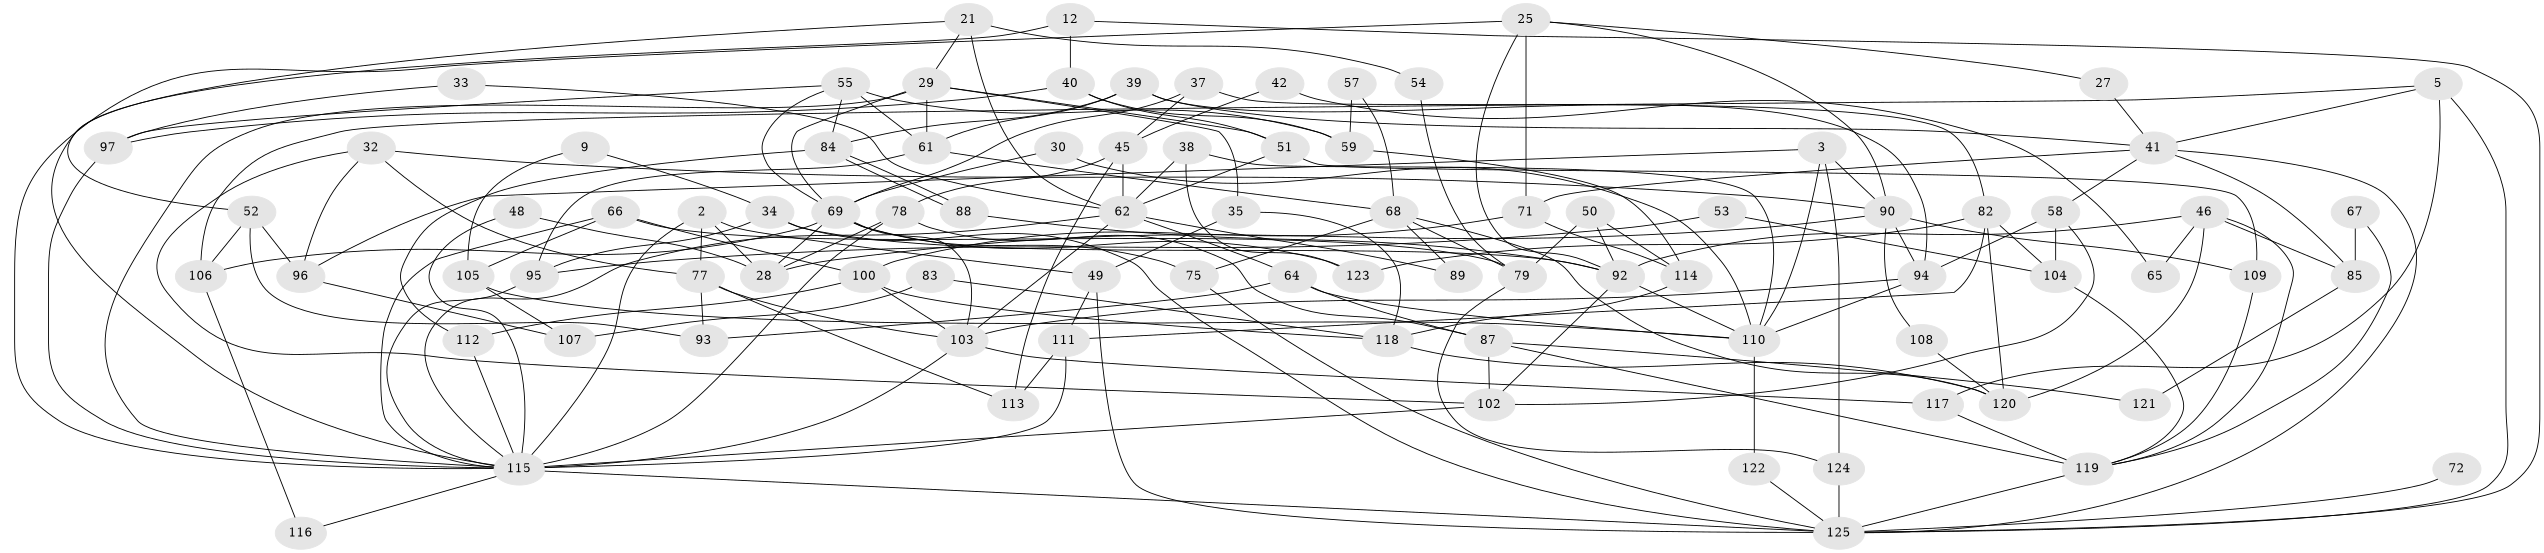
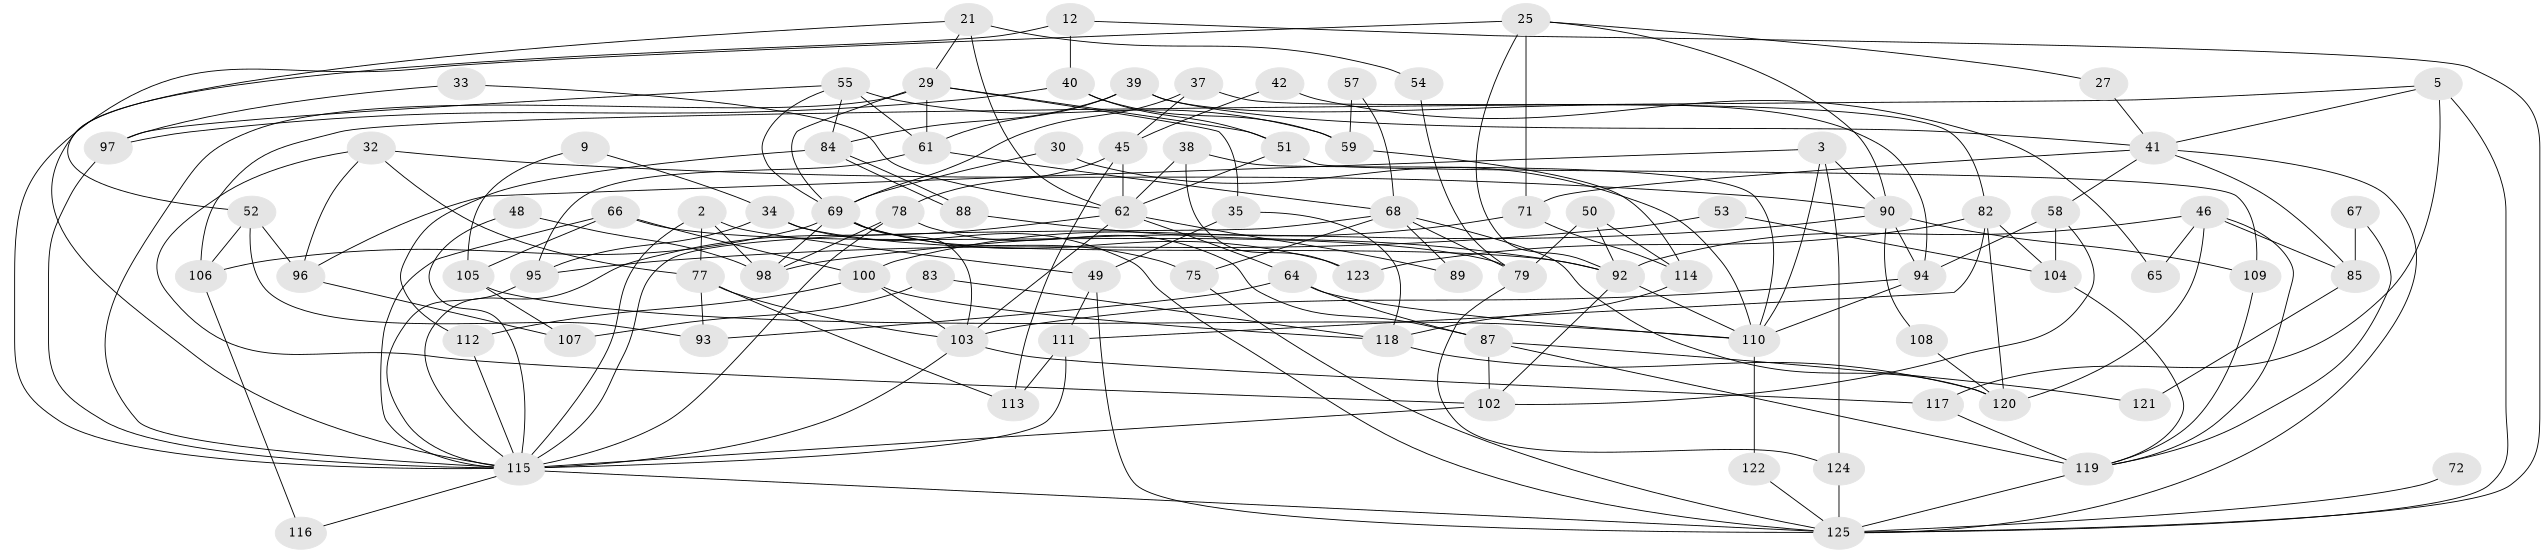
edge "68" -- "115": added
node "28": label "28" -> "98"
